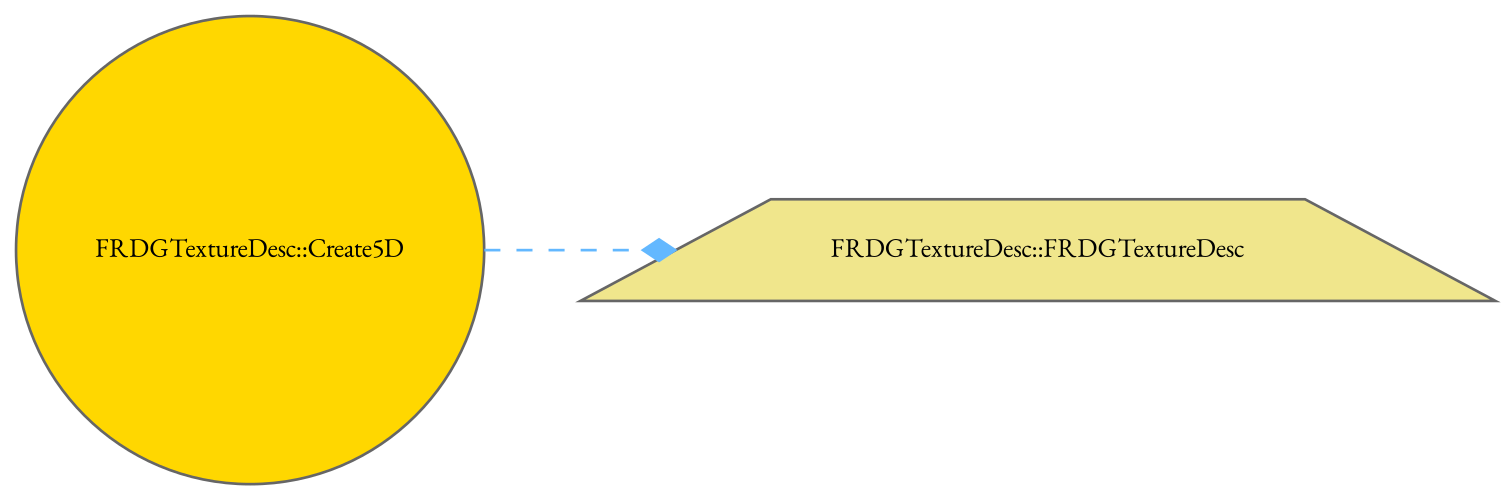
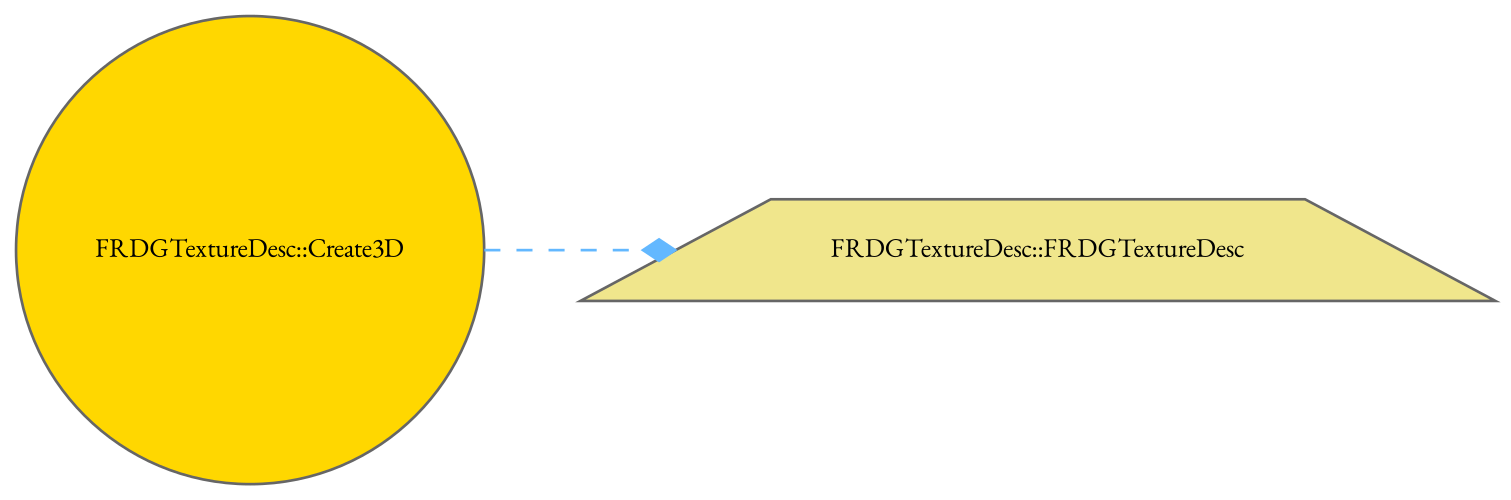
node "FRDGTextureDesc::Create5D": label "FRDGTextureDesc::Create5D" -> "FRDGTextureDesc::Create3D"
